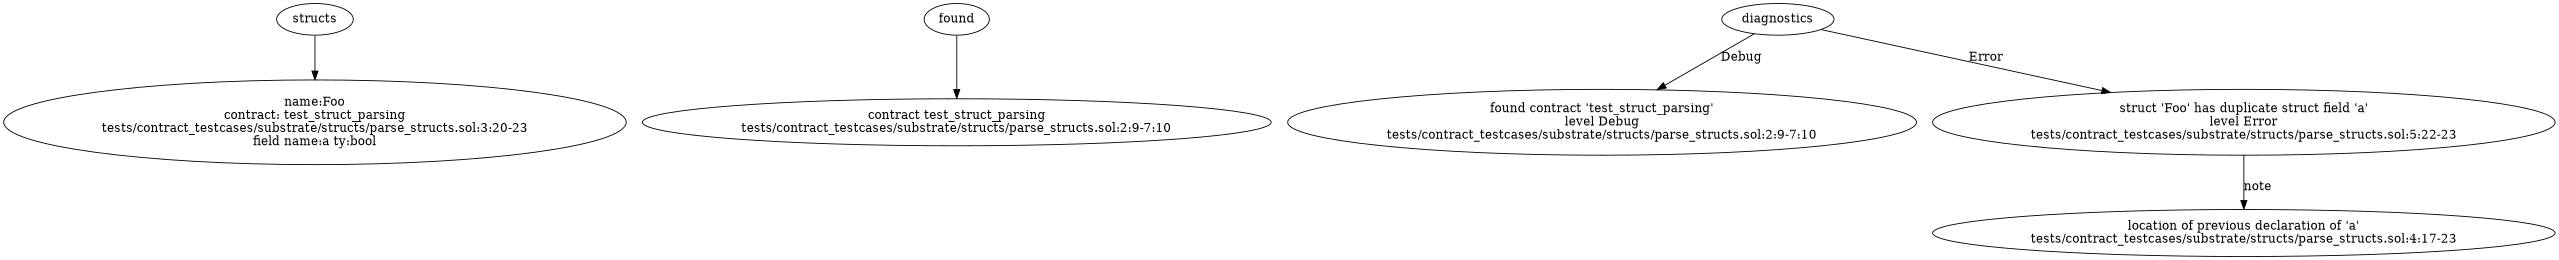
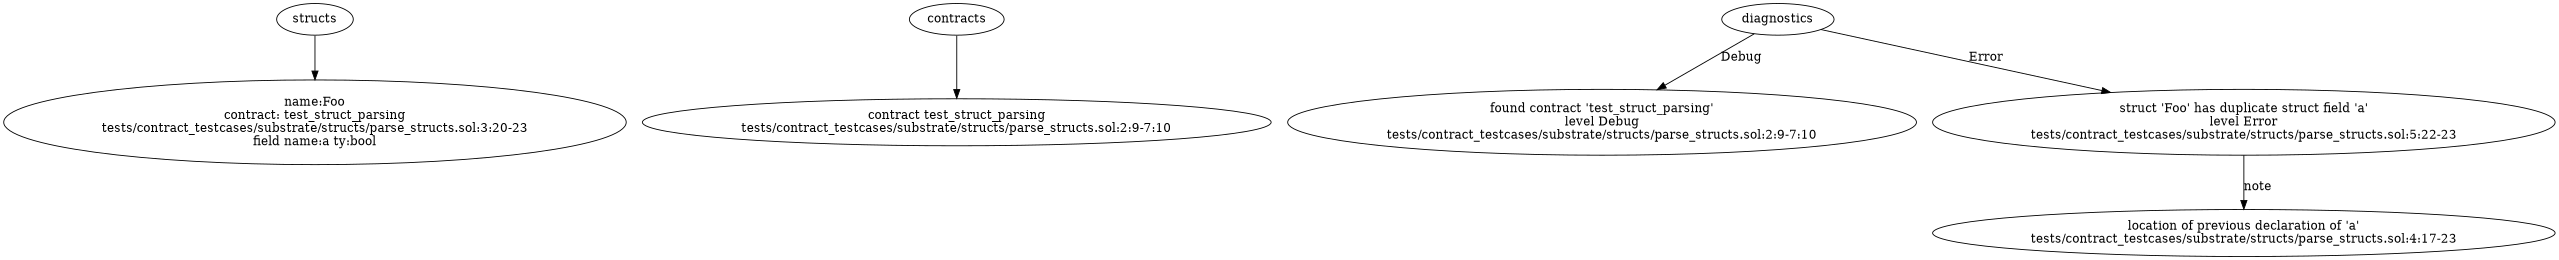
node "found": label "found" -> "contracts"
